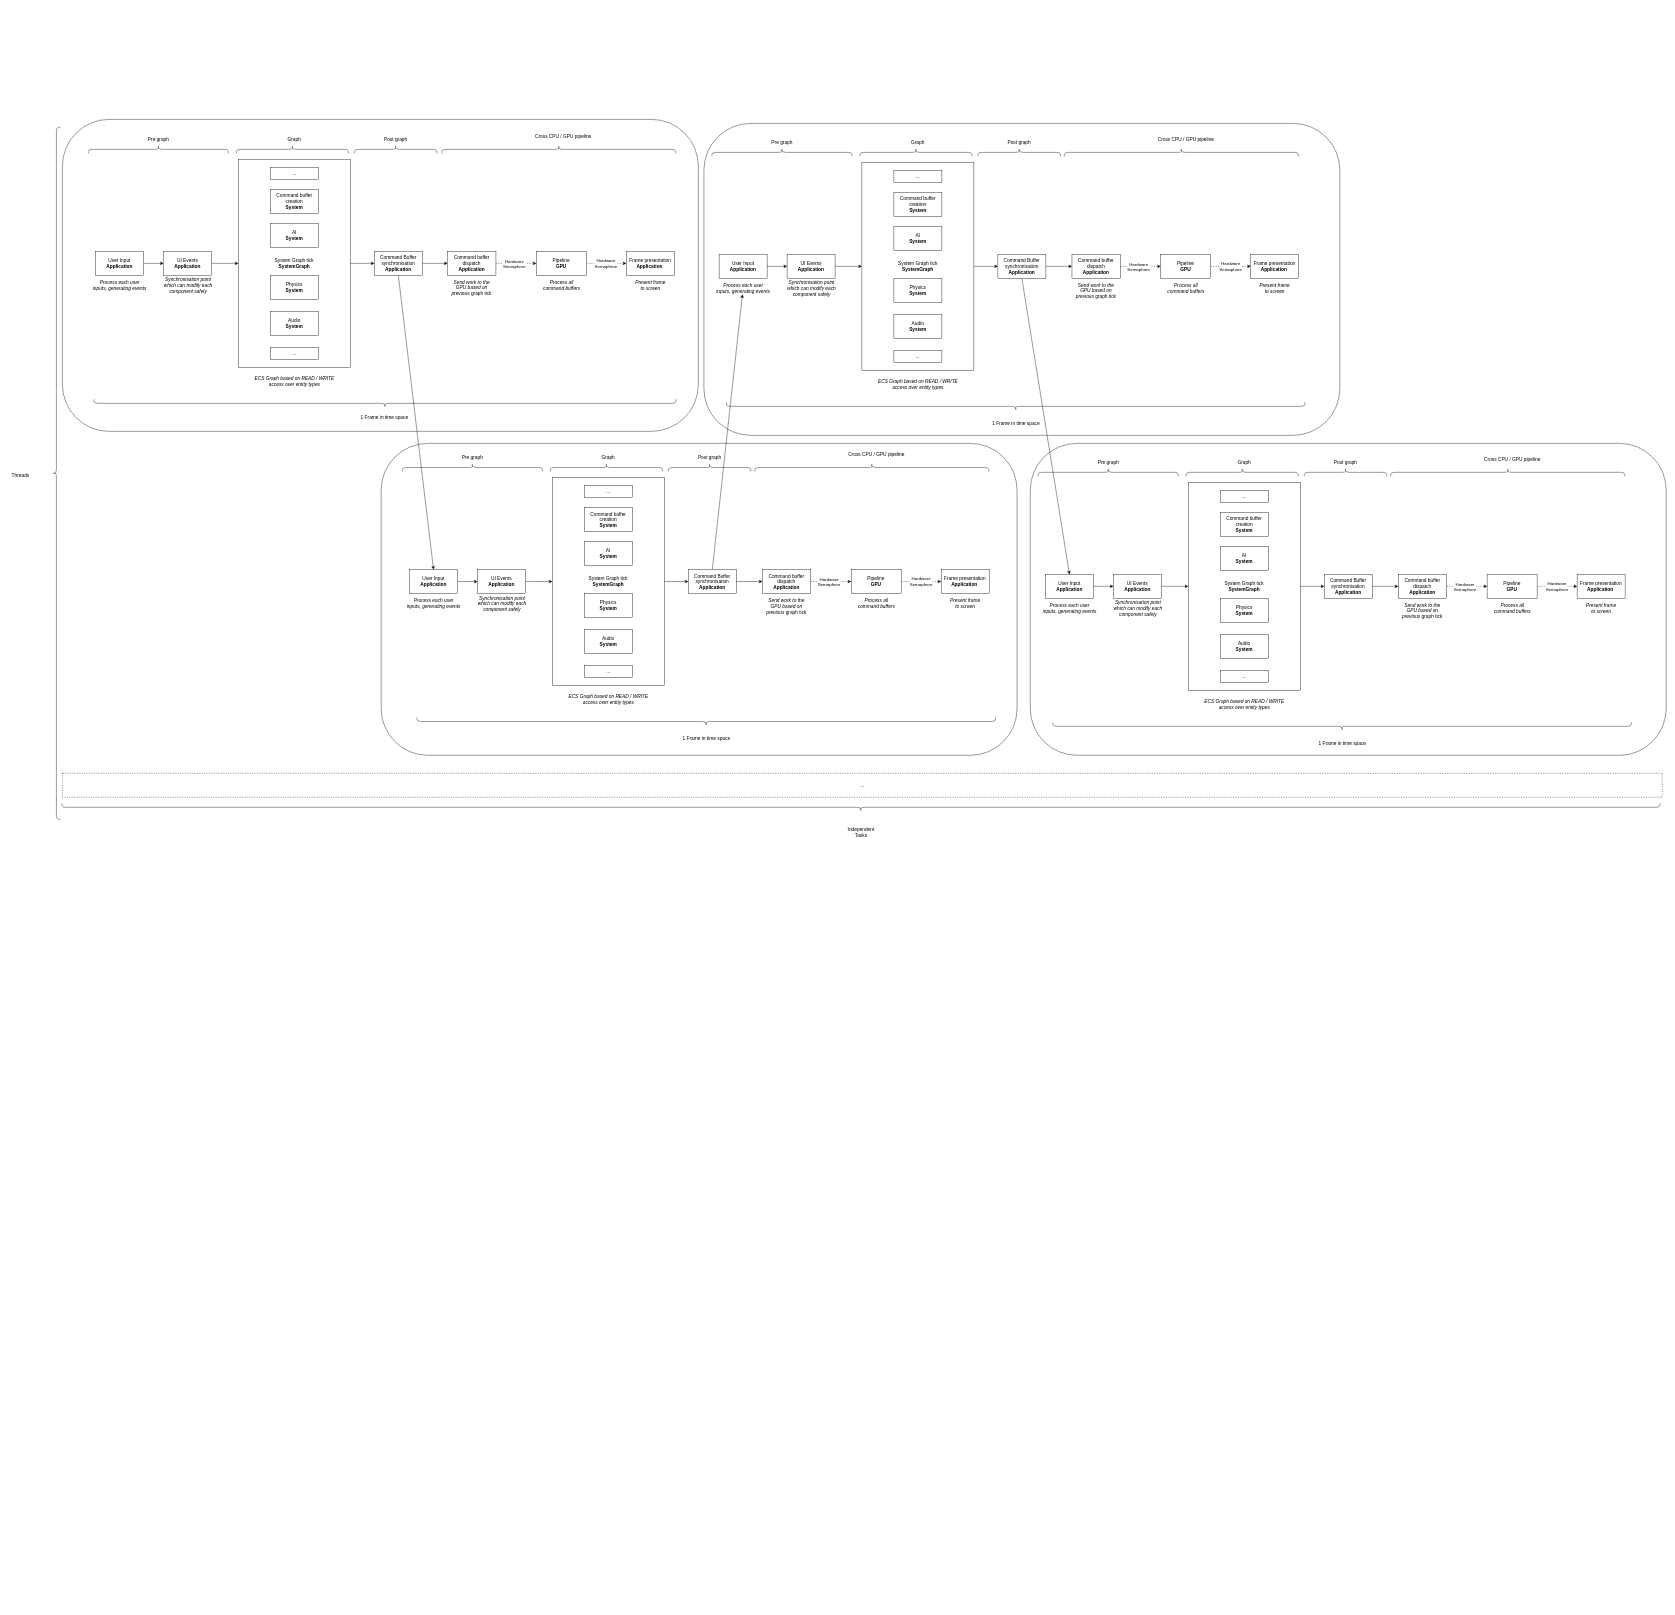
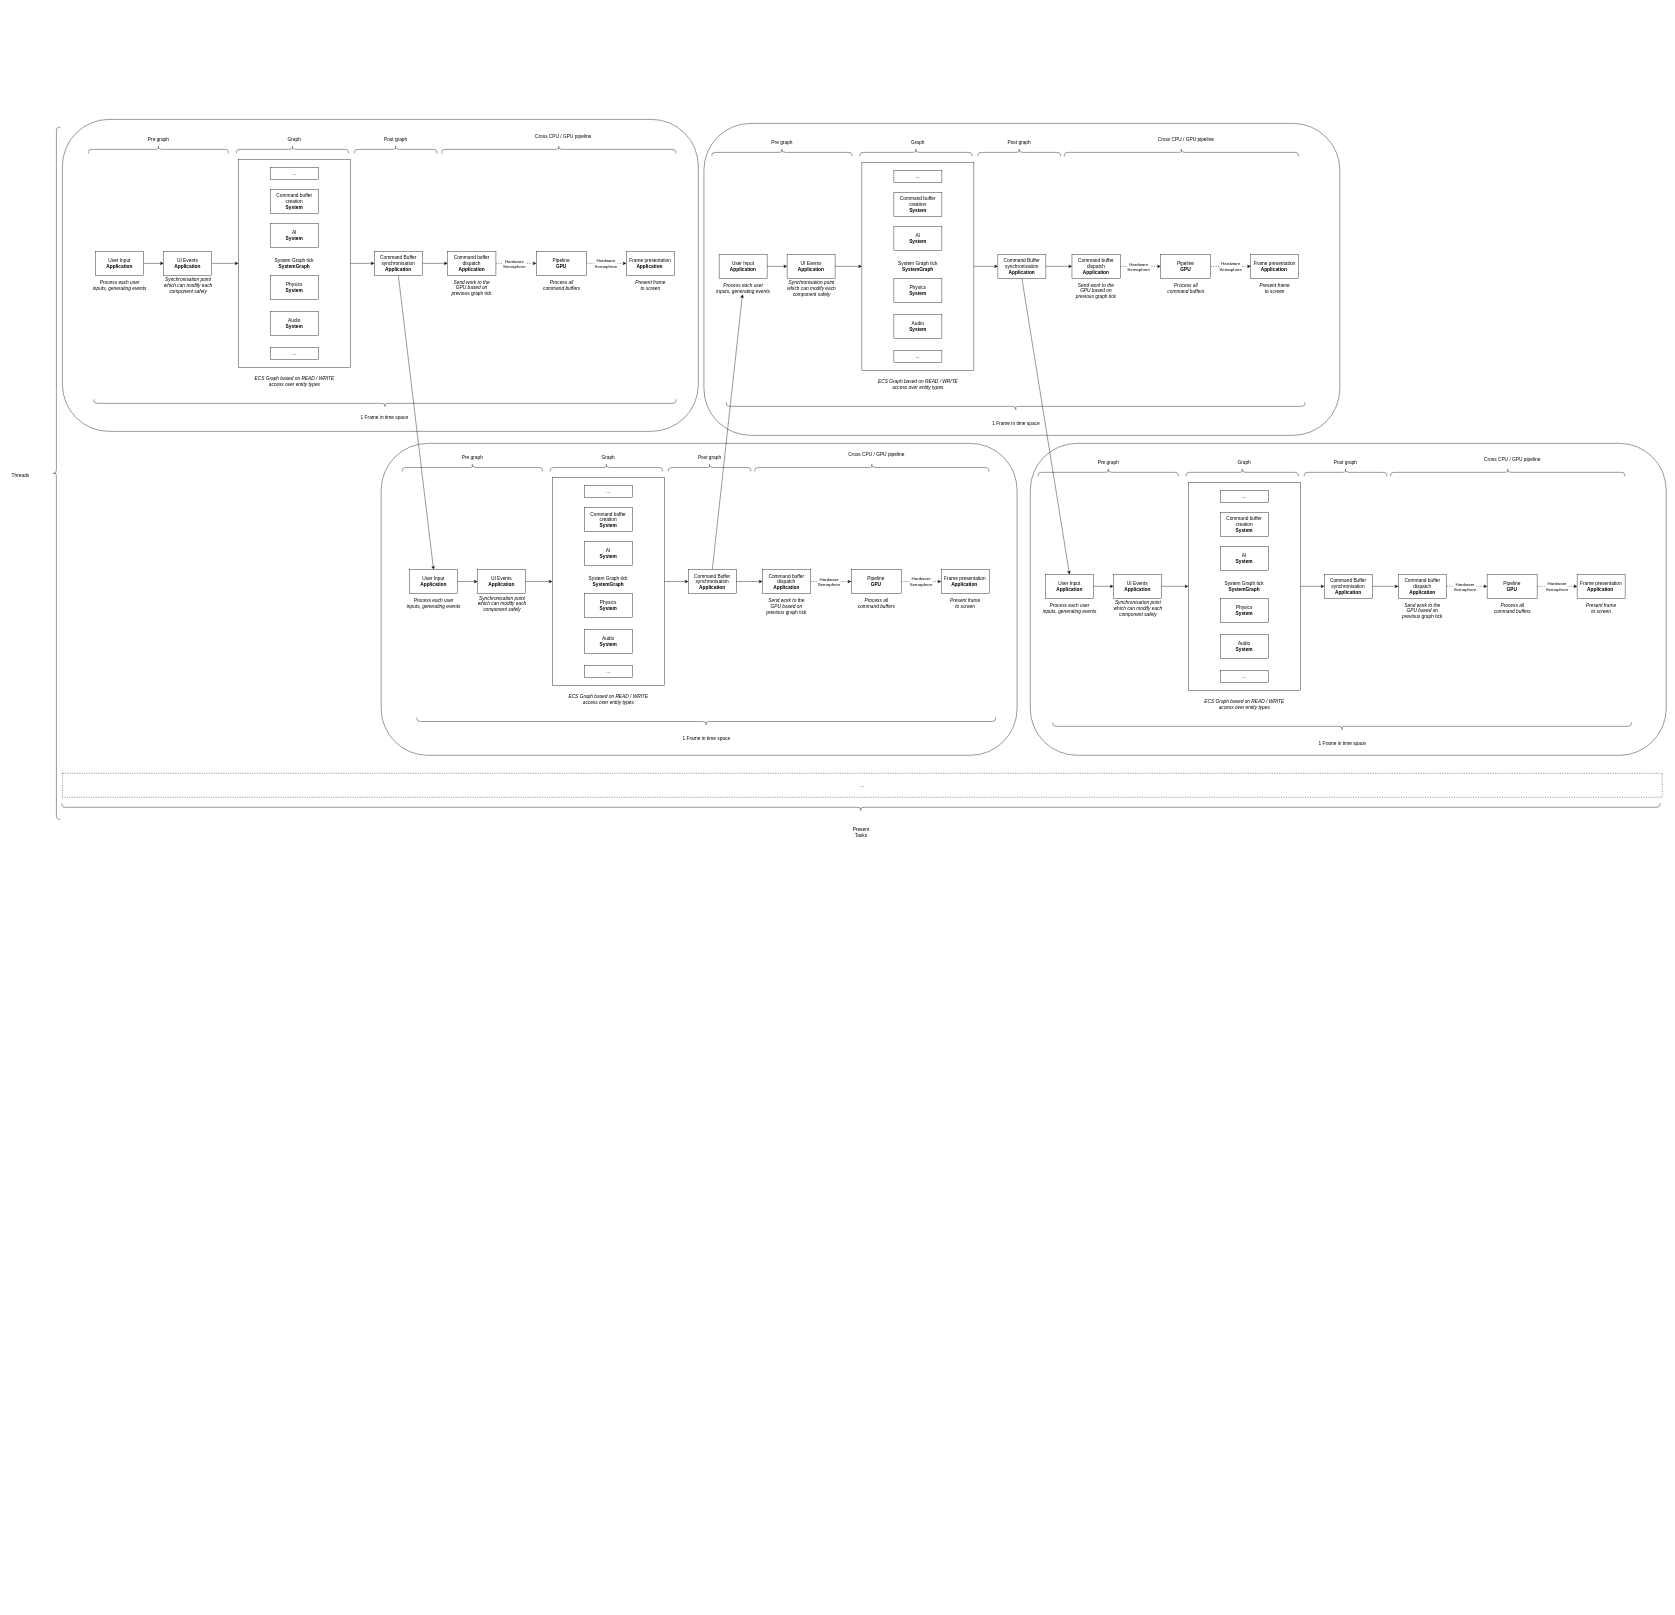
node "Independent Tasks": label "Independent Tasks" -> "Present Tasks"
